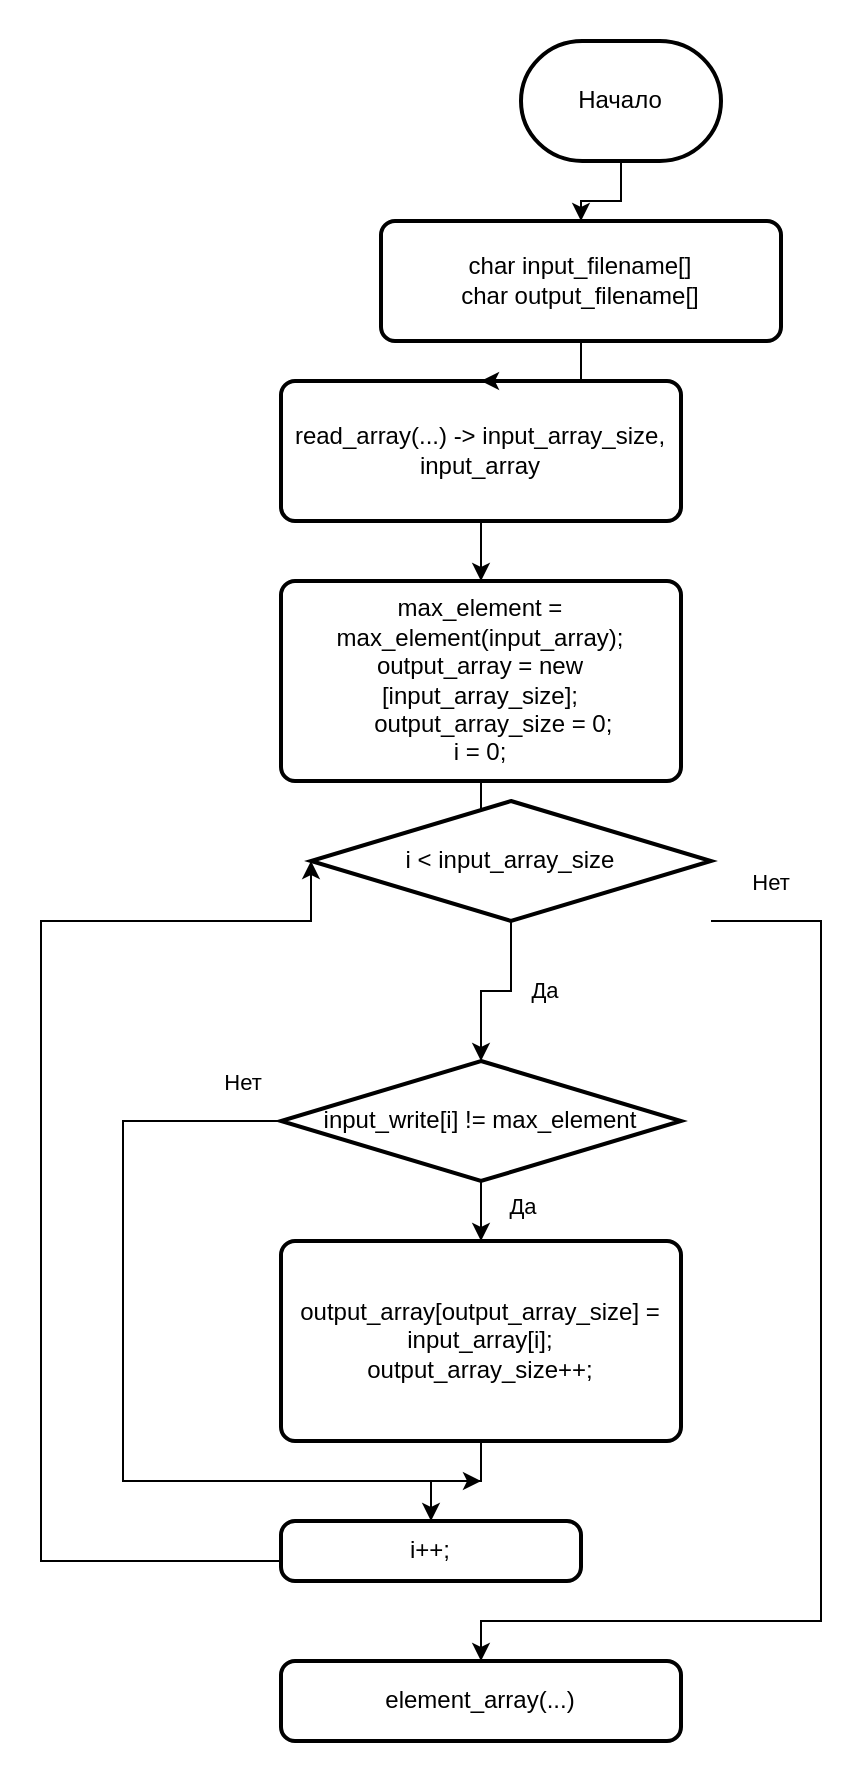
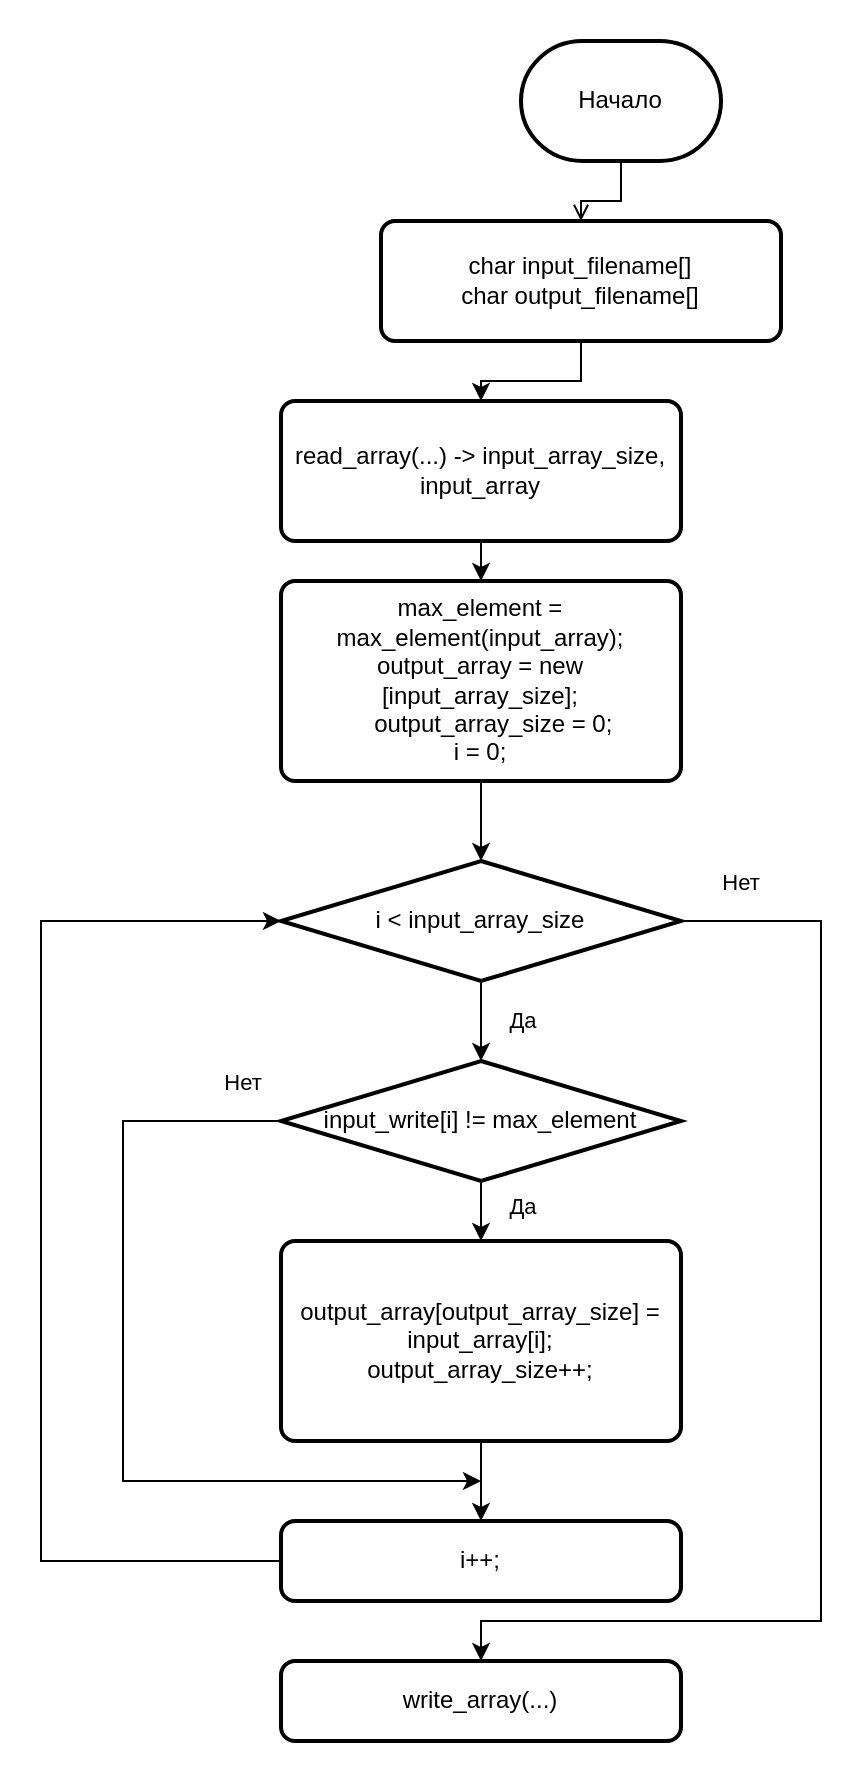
edge "Начало" -> "char input_filename[] char output_filename[]": arrowhead classic -> open
node "read_array(...) -> input_array_size, input_array": moved (481, 451) -> (481, 471)
node "i < input_array_size": moved (511, 861) -> (481, 921)
node "i++;": size 300x60 -> 400x80
node "element_array(...)": label "element_array(...)" -> "write_array(...)"
